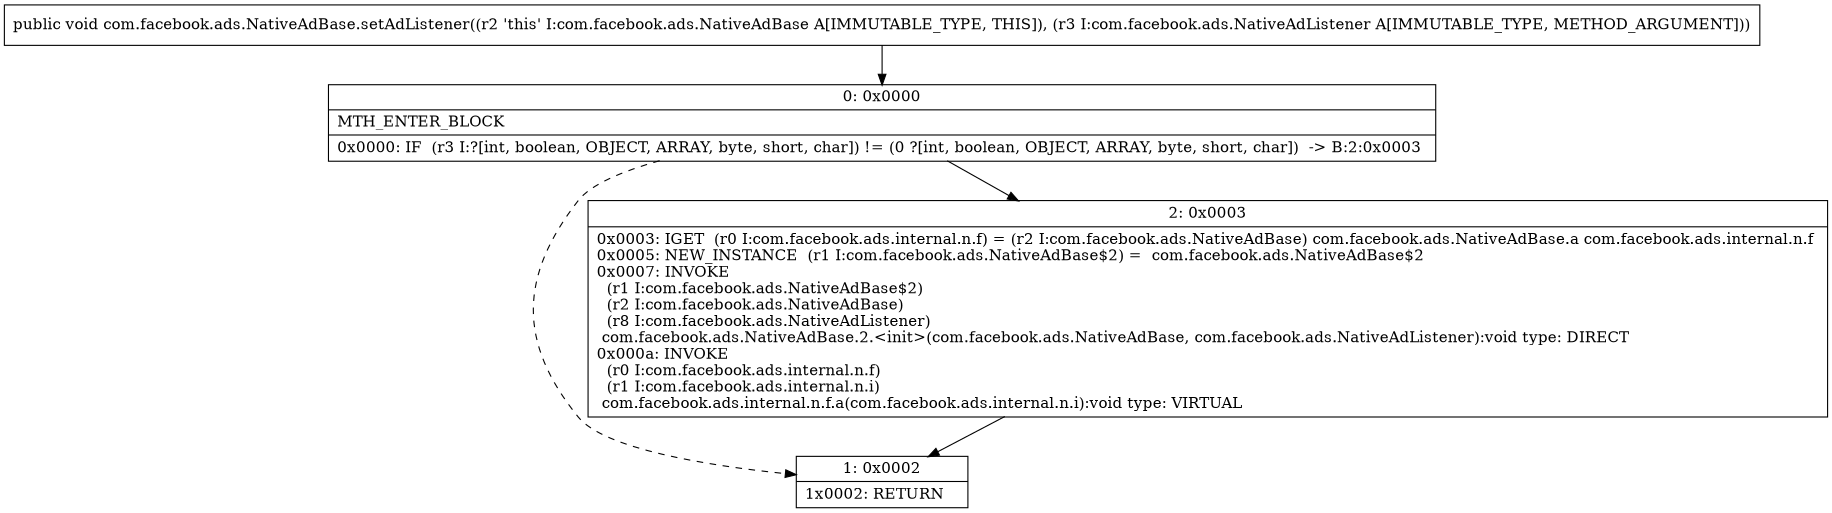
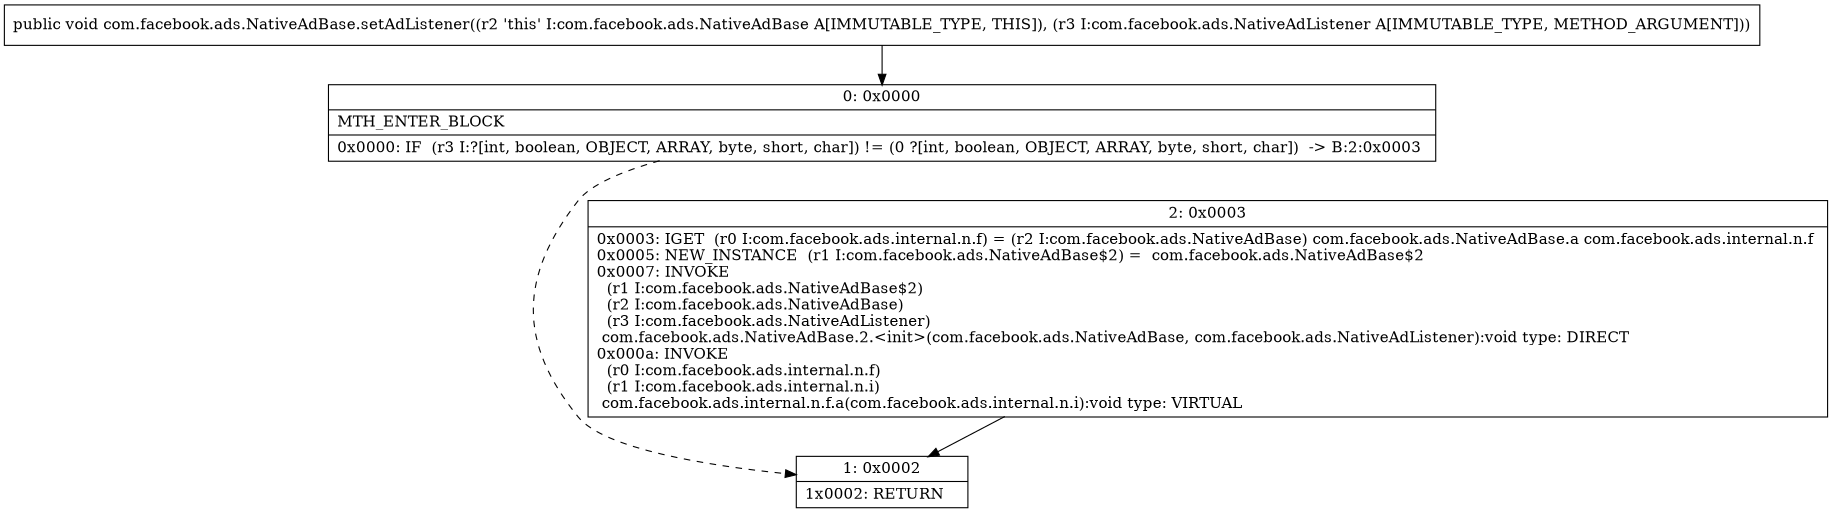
edge "0: 0x0000" -> "2: 0x0003": removed
node "2: 0x0003": text "(r8 I:com.facebook.ads.NativeAdListener)" -> "(r3 I:com.facebook.ads.NativeAdListener)"
